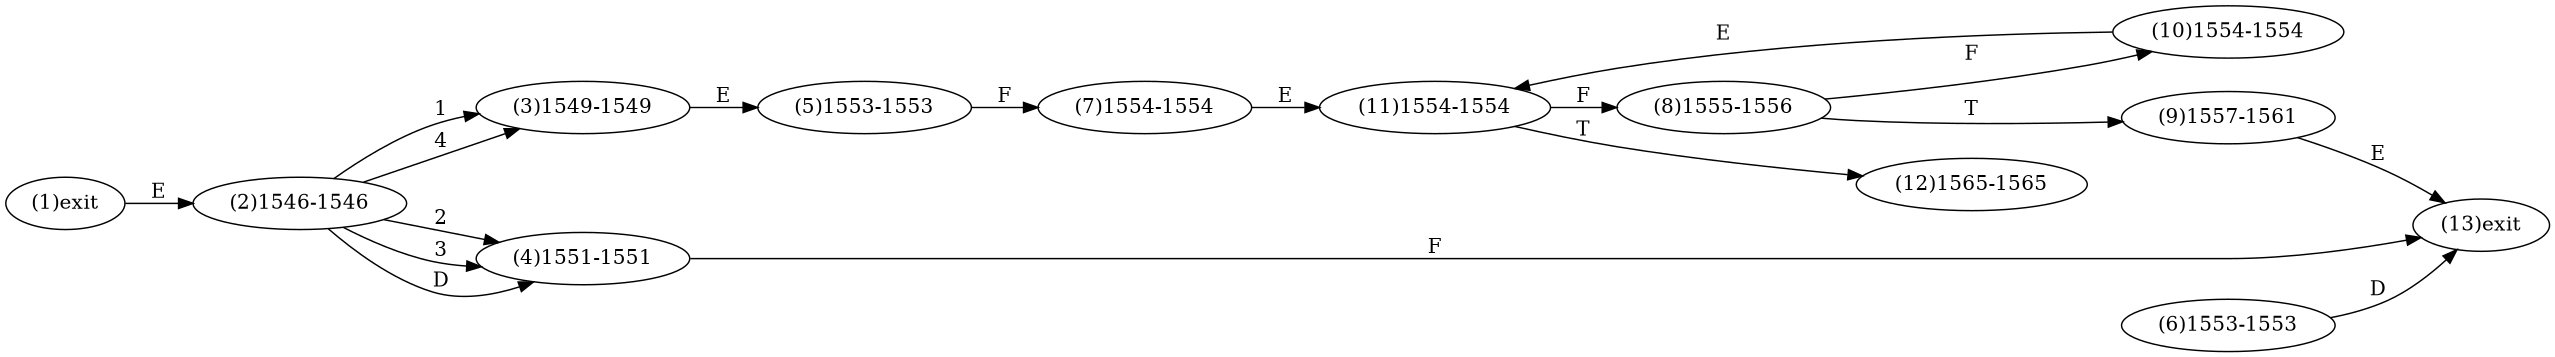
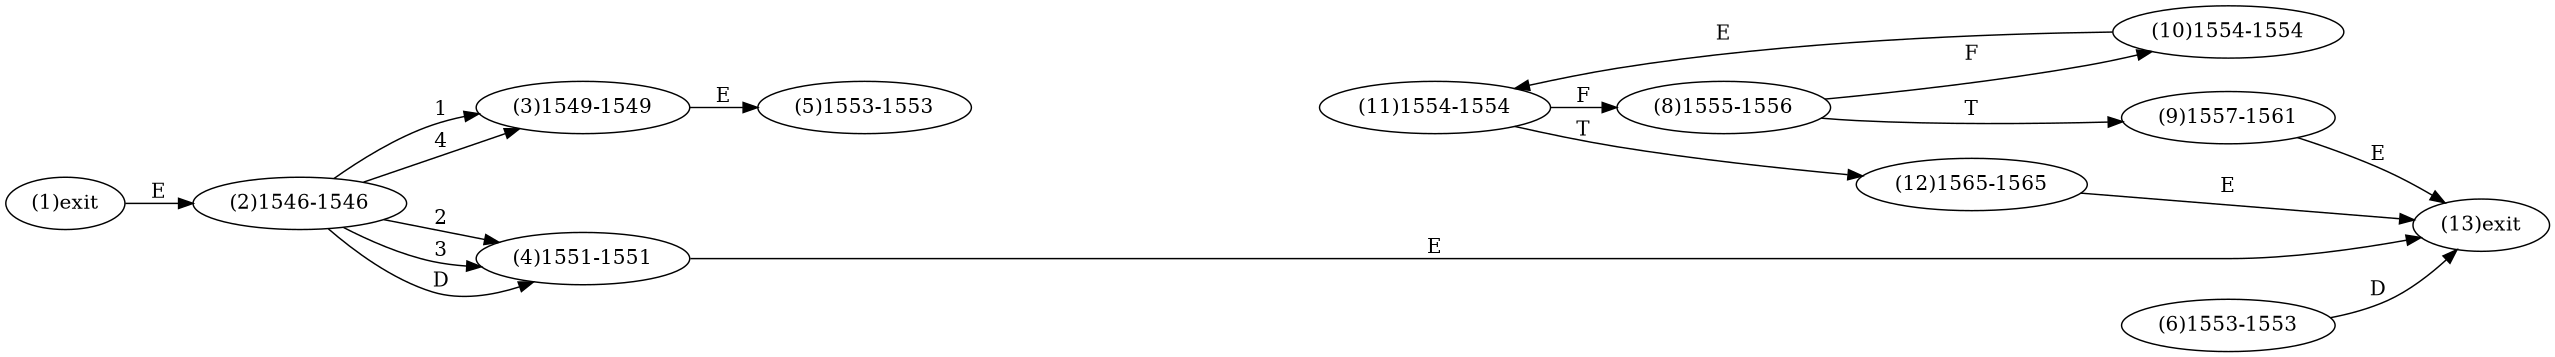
node "(7)1554-1554": removed
edge "(12)1565-1565" -> "(13)exit": added, label "E"
edge "(4)1551-1551" -> "(13)exit": label "F" -> "E"
